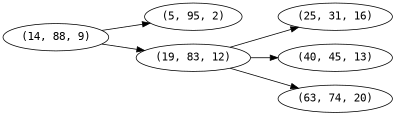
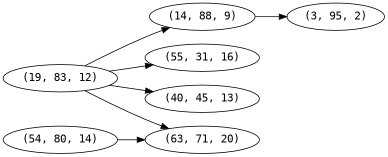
node "(5, 95, 2)": label "(5, 95, 2)" -> "(3, 95, 2)"
node "(25, 31, 16)": label "(25, 31, 16)" -> "(55, 31, 16)"
edge "(14, 88, 9)" -> "(19, 83, 12)": reversed
node "(63, 74, 20)": label "(63, 74, 20)" -> "(63, 71, 20)"
node "(54, 80, 14)": added
